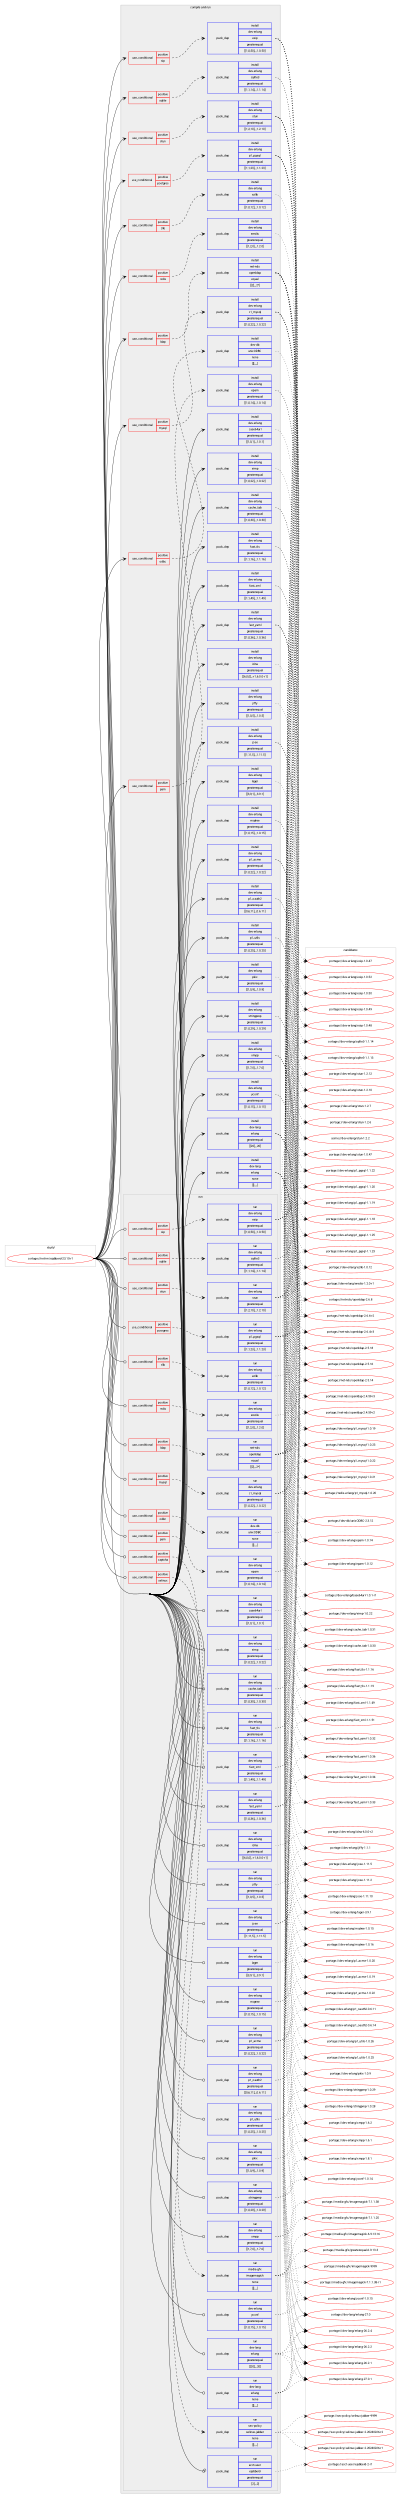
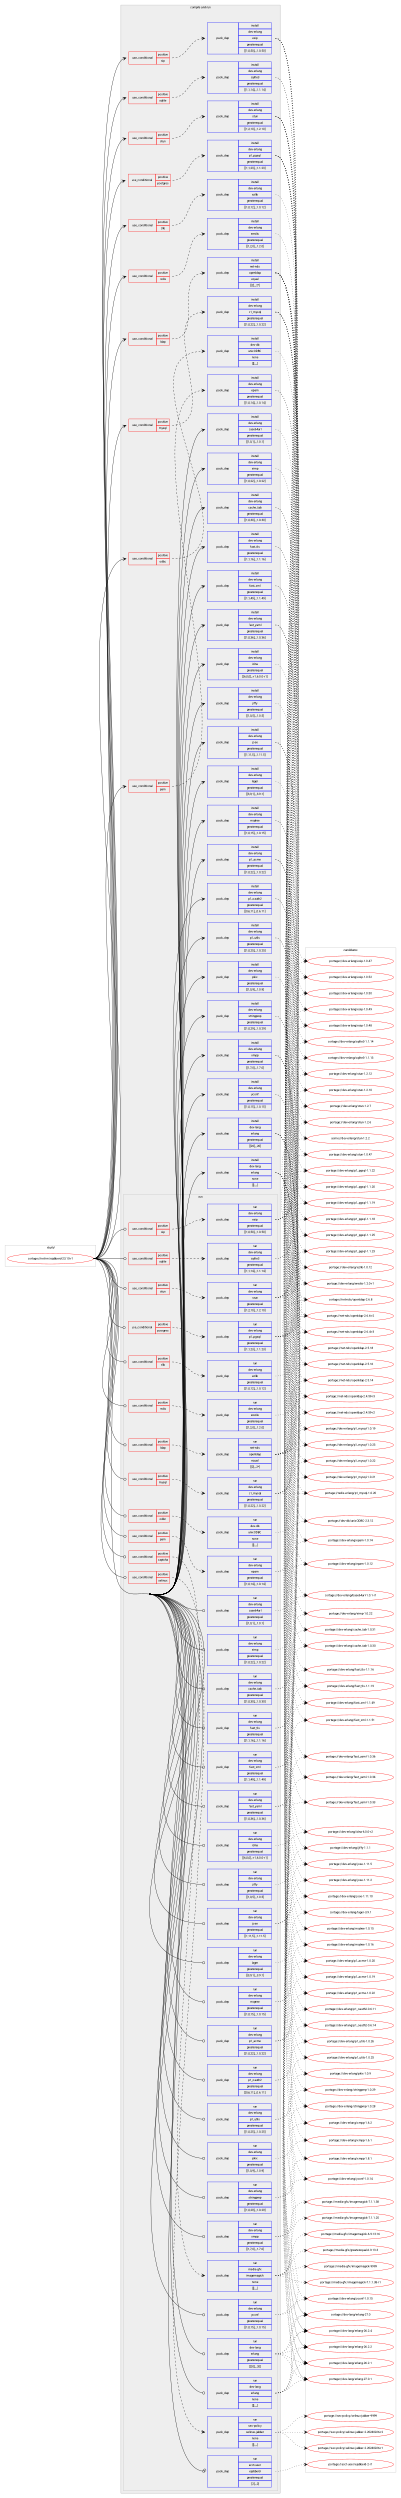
node "portage://dev-erlang/fast_yaml-1.0.32": removed
